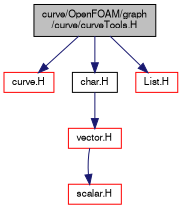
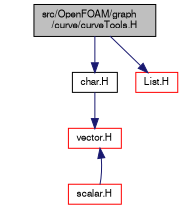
node "curve/OpenFOAM/graph /curve/curveTools.H": label "curve/OpenFOAM/graph /curve/curveTools.H" -> "src/OpenFOAM/graph /curve/curveTools.H"
node "curve.H": removed
edge "vector.H" -> "scalar.H": reversed
